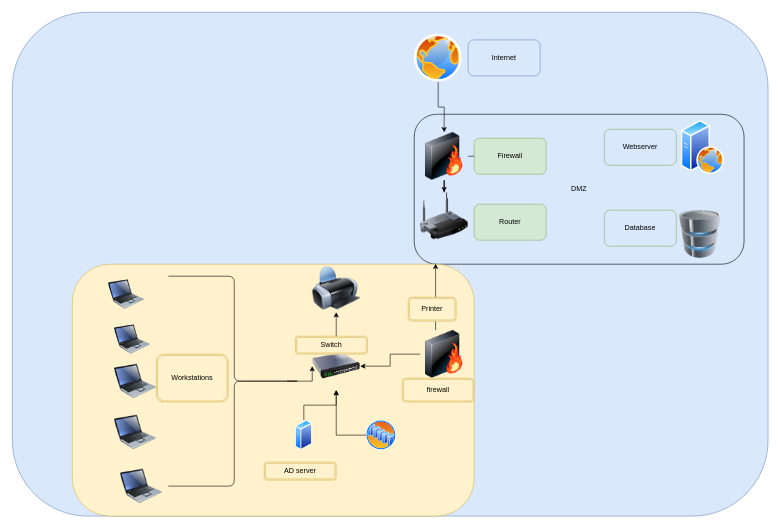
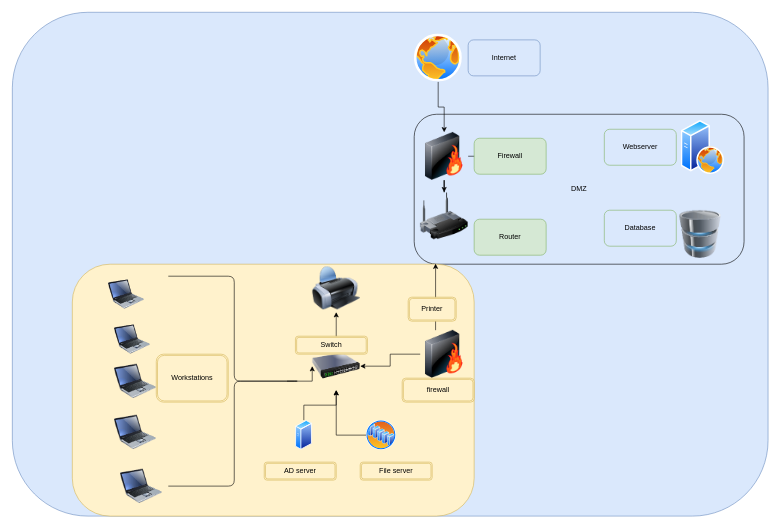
node "Router": moved (510, 222) -> (510, 237)
node "File server": added
